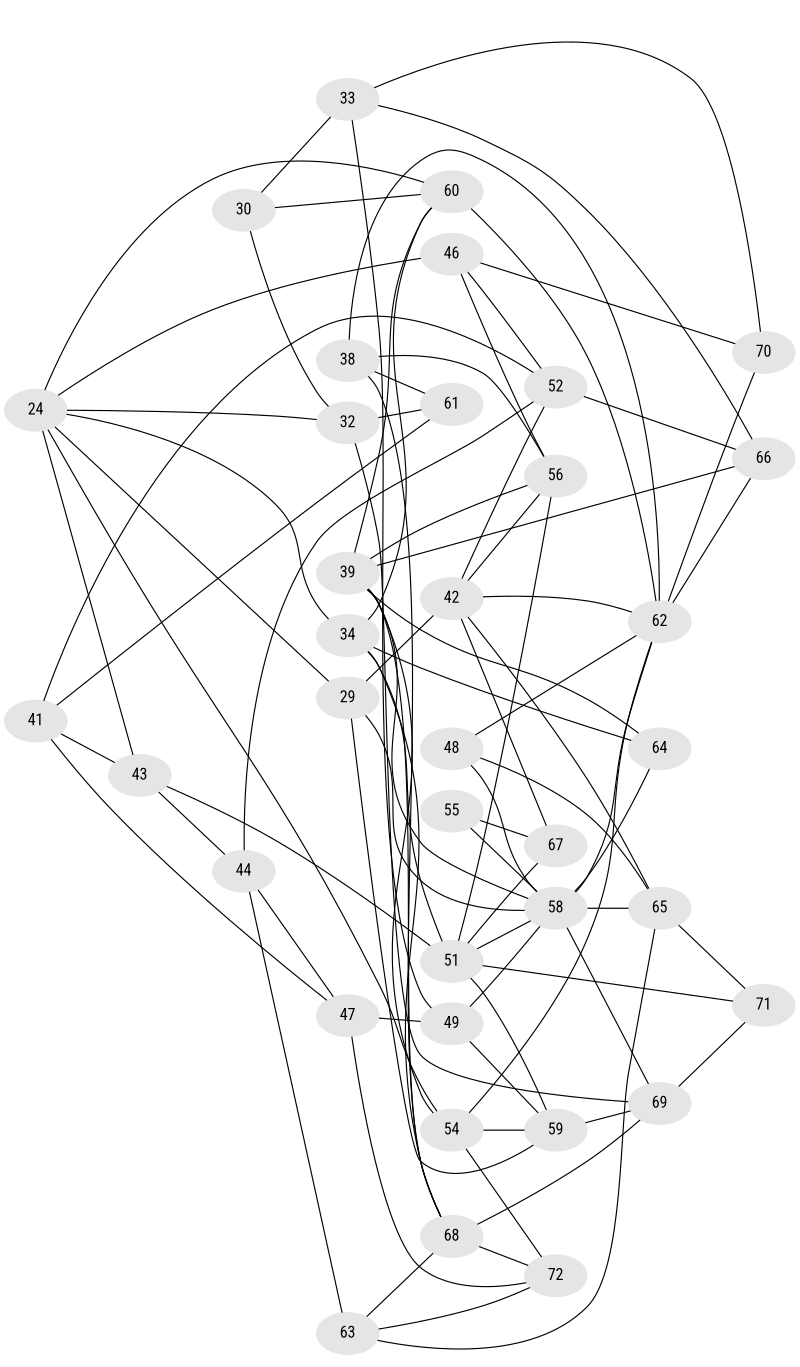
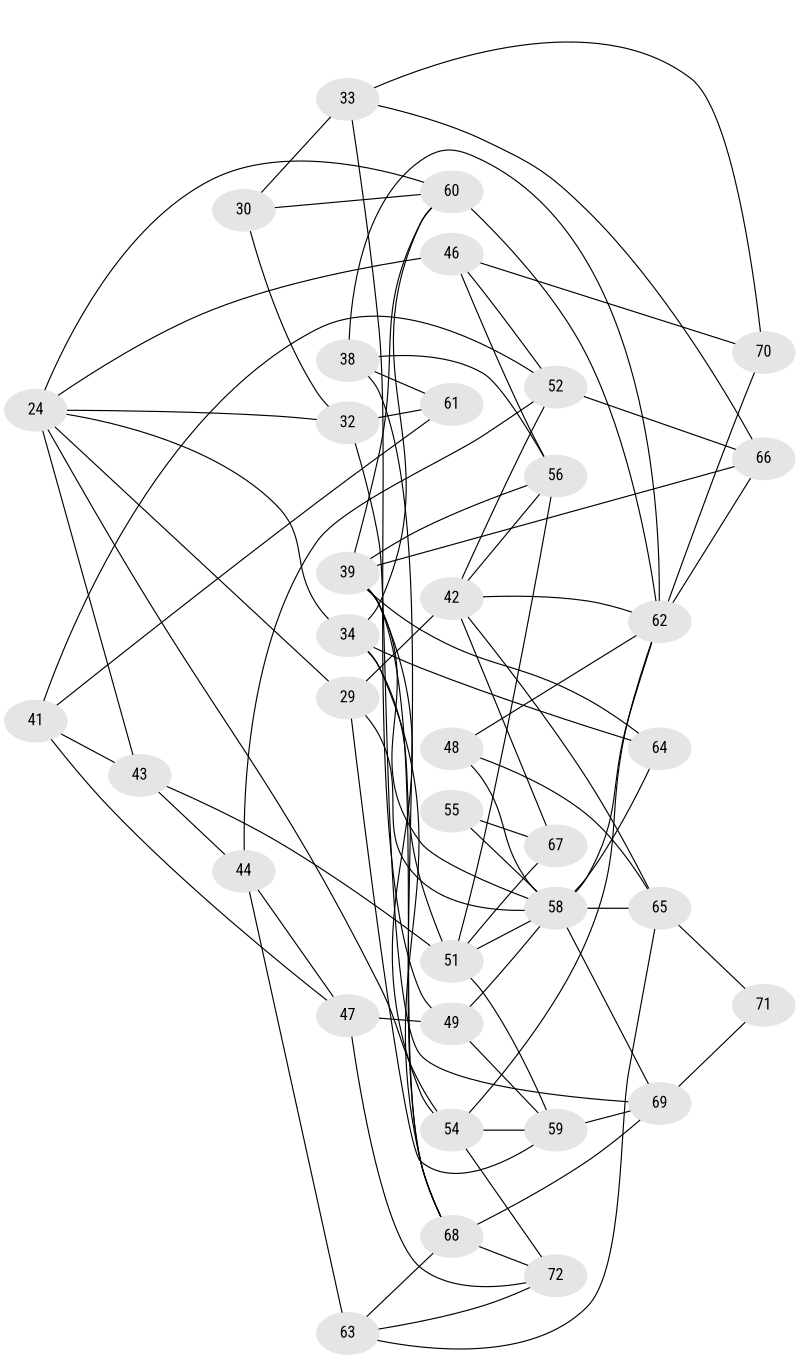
edge "51" -- "71": removed
